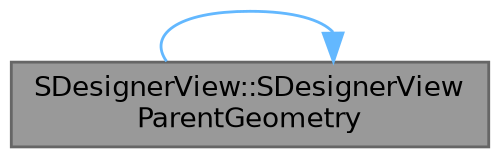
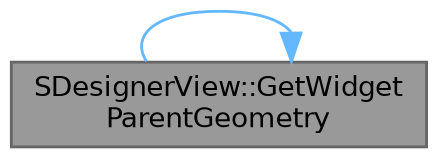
node "SDesignerView::SDesignerView ParentGeometry": label "SDesignerView::SDesignerView ParentGeometry" -> "SDesignerView::GetWidget ParentGeometry"
